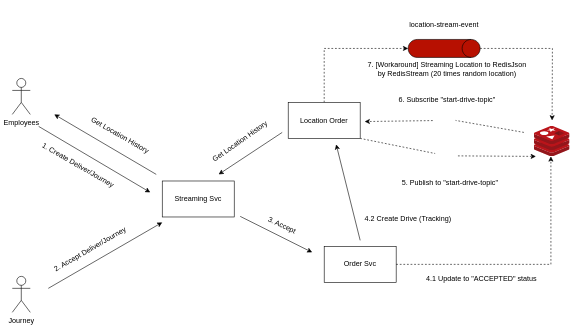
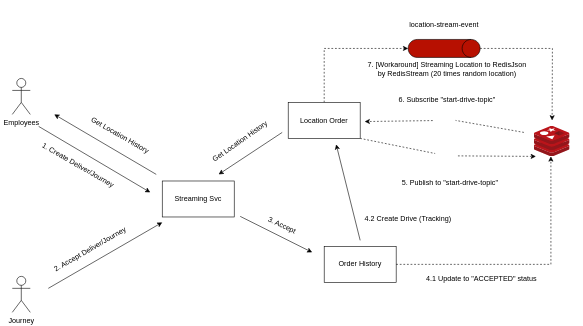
node "Order Svc": label "Order Svc" -> "Order History"
